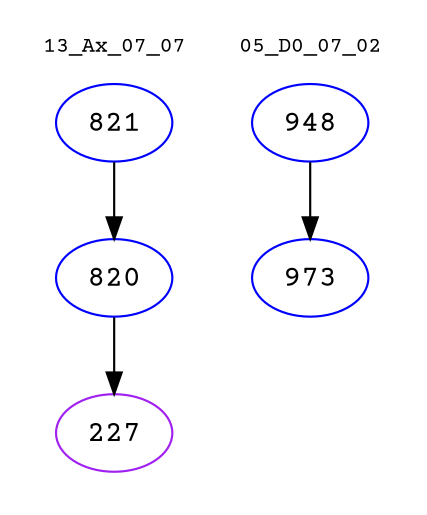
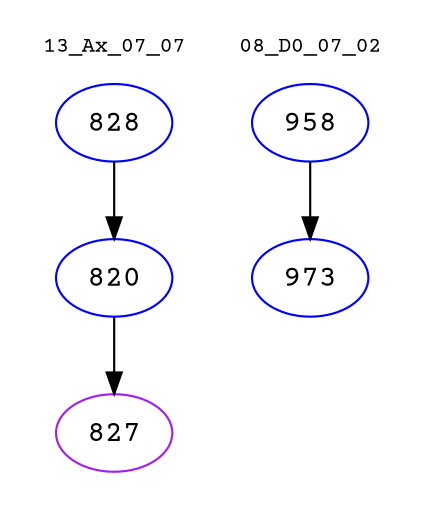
cluster "05_D0_07_02": label "05_D0_07_02" -> "08_D0_07_02"
node "821": label "821" -> "828"
node "948": label "948" -> "958"
node "227": label "227" -> "827"
